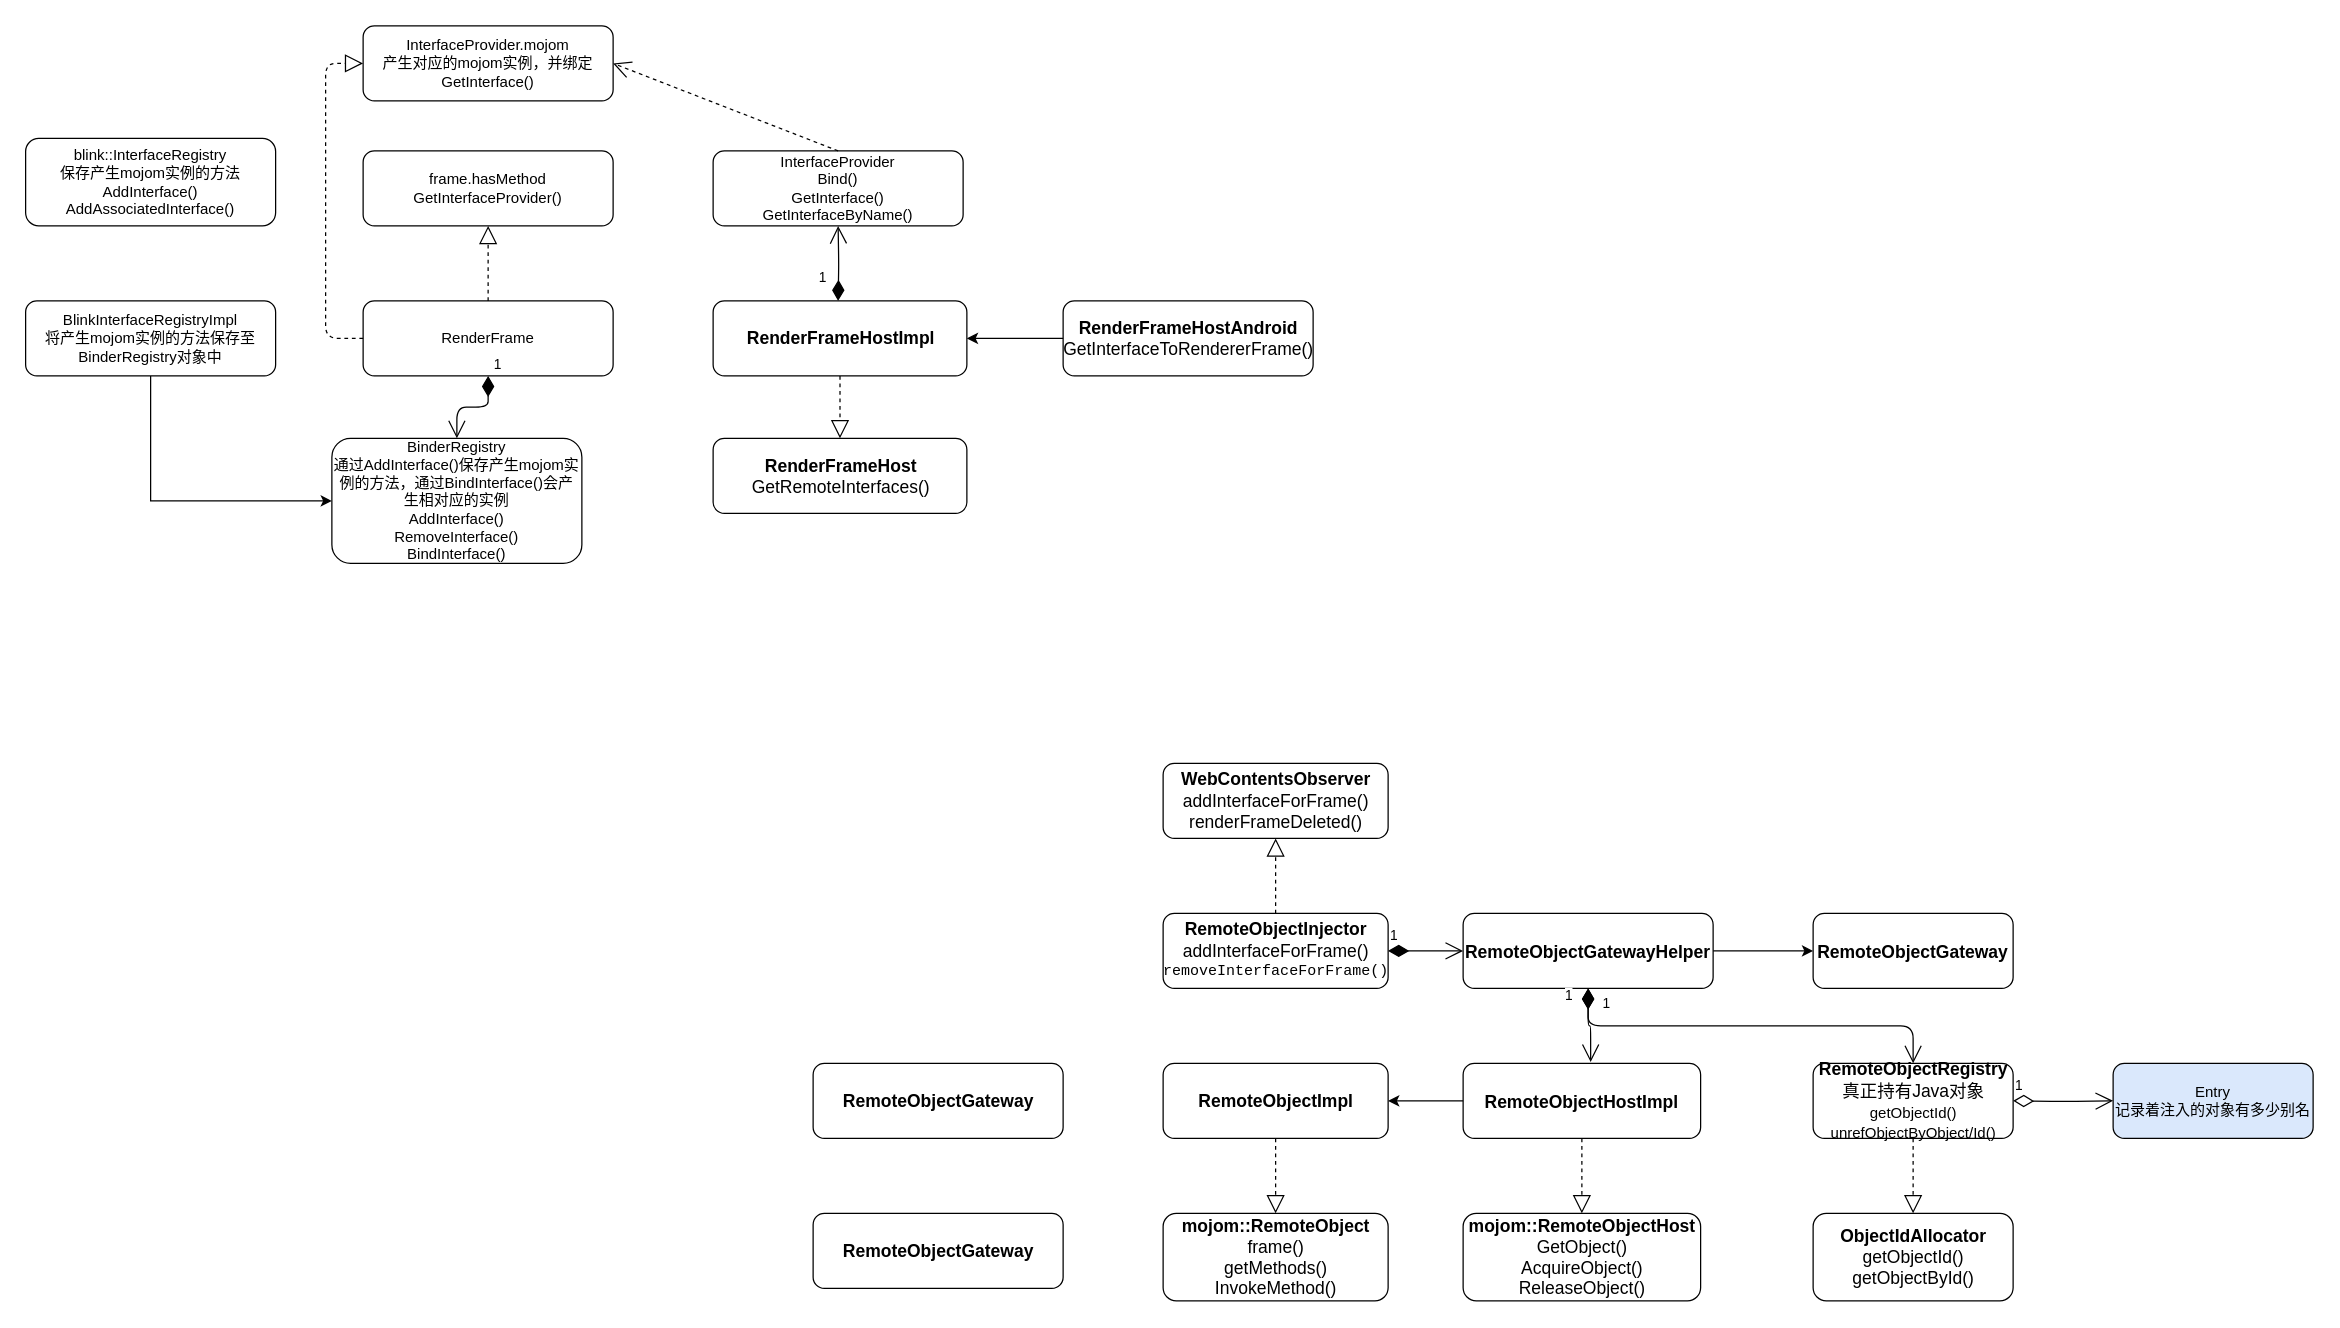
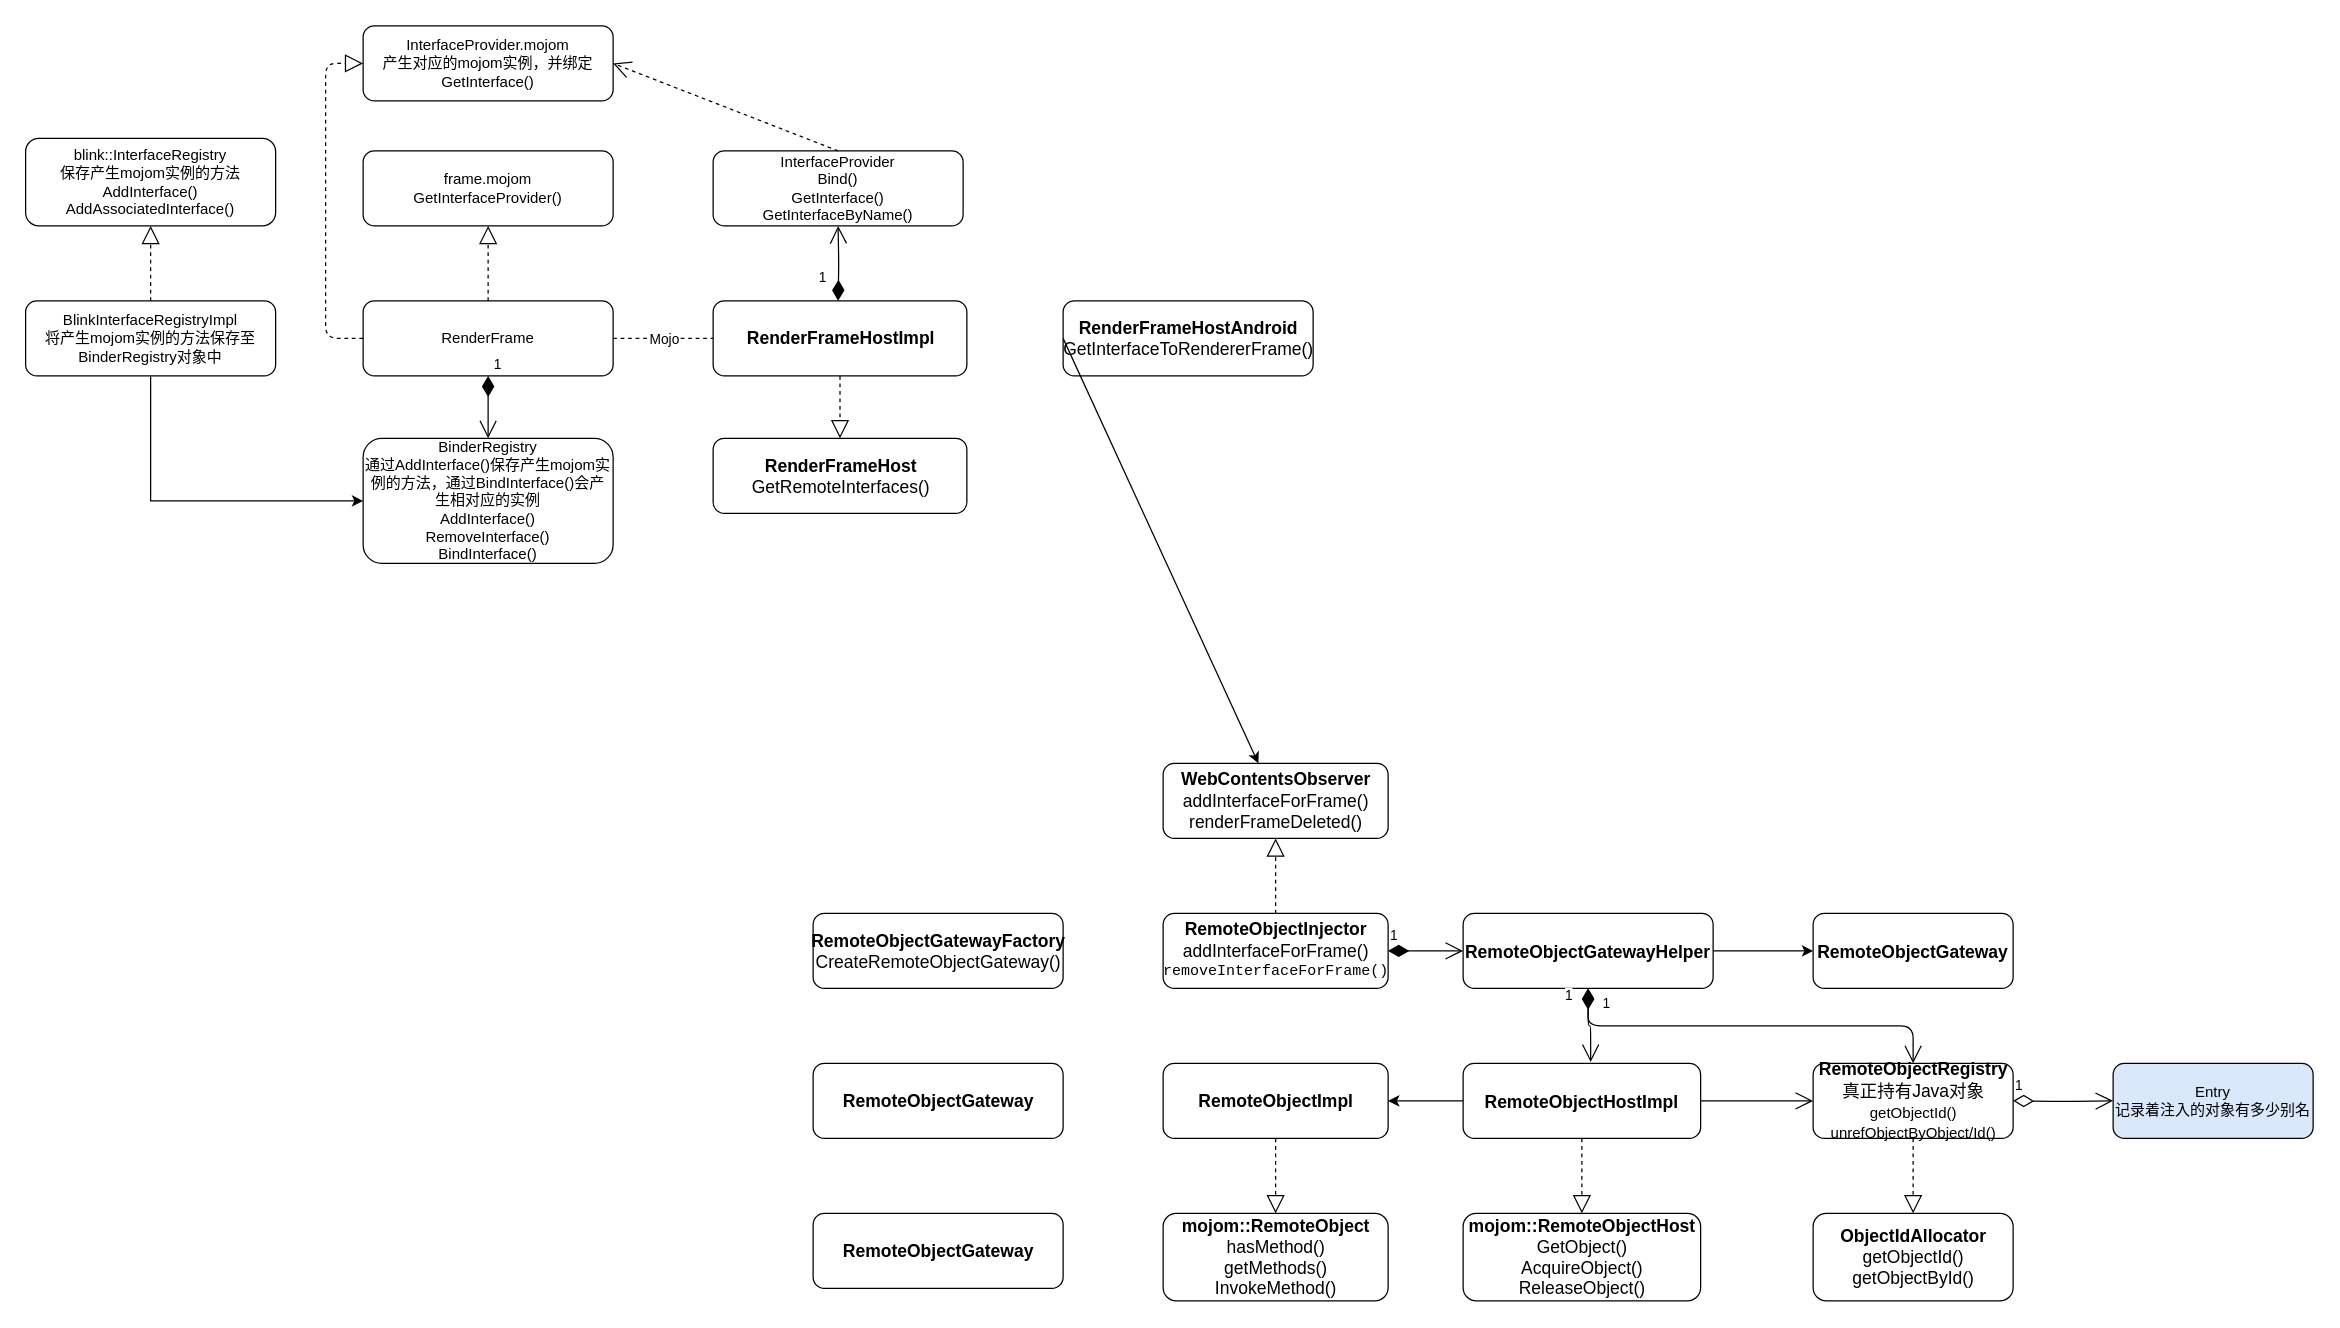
node "frame.hasMethod GetInterfaceProvider()": label "frame.hasMethod GetInterfaceProvider()" -> "frame.mojom GetInterfaceProvider()"
edge "BlinkInterfaceRegistryImpl 将产生mojom实例的方法保存至BinderRegistry对象中" -> "blink::InterfaceRegistry 保存产生mojom实例的方法 AddInterface() AddAssociatedInterface()": added
edge "RenderFrame" -- "RenderFrameHostImpl": added, label "Mojo"
edge "RenderFrameHostAndroid GetInterfaceToRendererFrame()" -> "RenderFrameHostImpl": now "RenderFrameHostAndroid GetInterfaceToRendererFrame()" -> "WebContentsObserver addInterfaceForFrame() renderFrameDeleted()"
node "BinderRegistry 通过AddInterface()保存产生mojom实例的方法，通过BindInterface()会产生相对应的实例 AddInterface() RemoveInterface() BindInterface()": moved (457, 501) -> (488, 501)
node "RemoteObjectGatewayFactory CreateRemoteObjectGateway()": added
edge "RemoteObjectHostImpl" -> "RemoteObjectRegistry 真正持有Java对象 getObjectId()unrefObjectByObject/Id()": added
node "mojom::RemoteObject frame() getMethods() InvokeMethod()": label "mojom::RemoteObject frame() getMethods() InvokeMethod()" -> "mojom::RemoteObject hasMethod() getMethods() InvokeMethod()"
